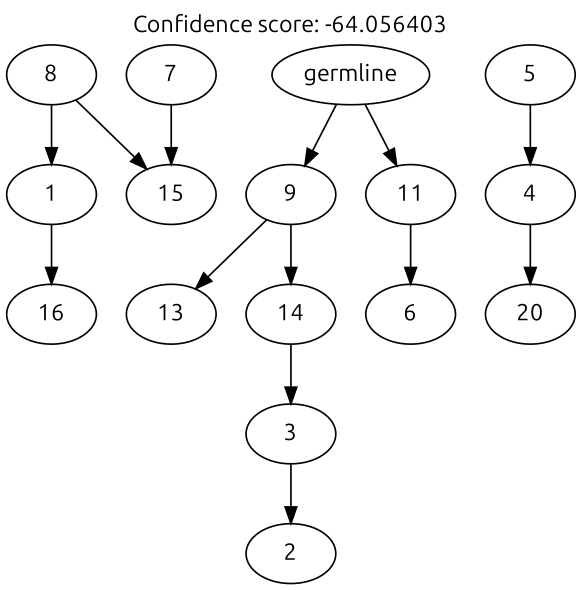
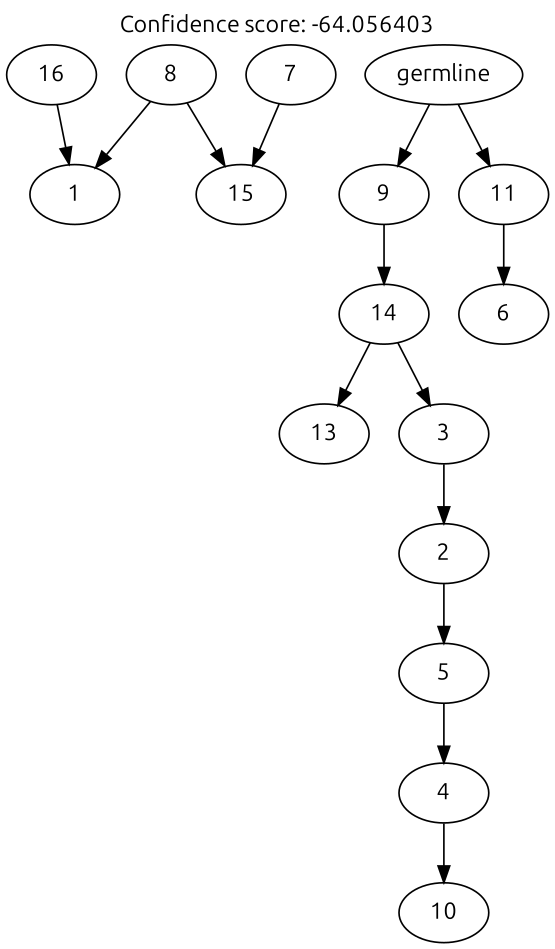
edge "1" -> "16": reversed
edge "9" -> "13": now "14" -> "13"
node "20": label "20" -> "10"
edge "2" -> "5": added
